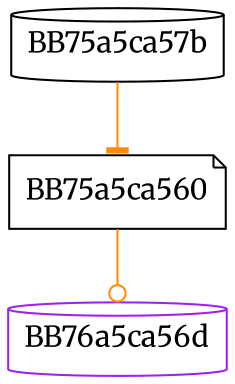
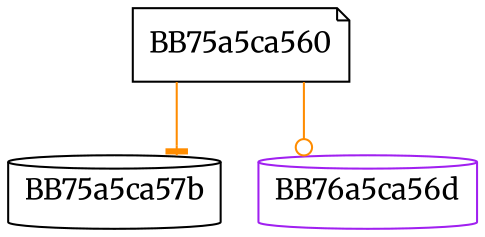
edge "BB75a5ca57b" -> "BB75a5ca560": reversed
